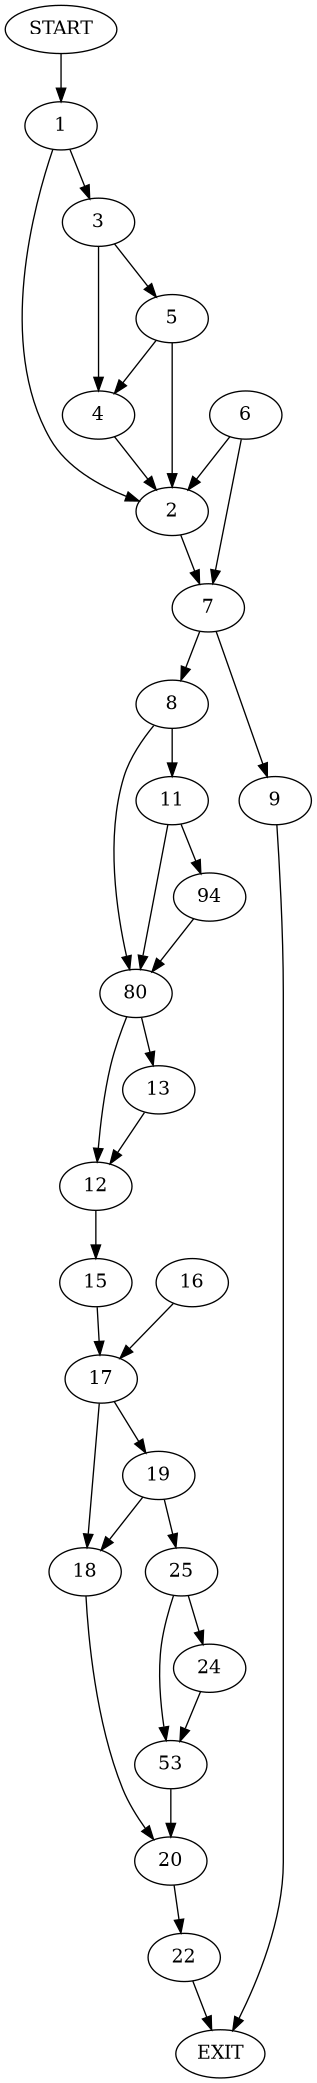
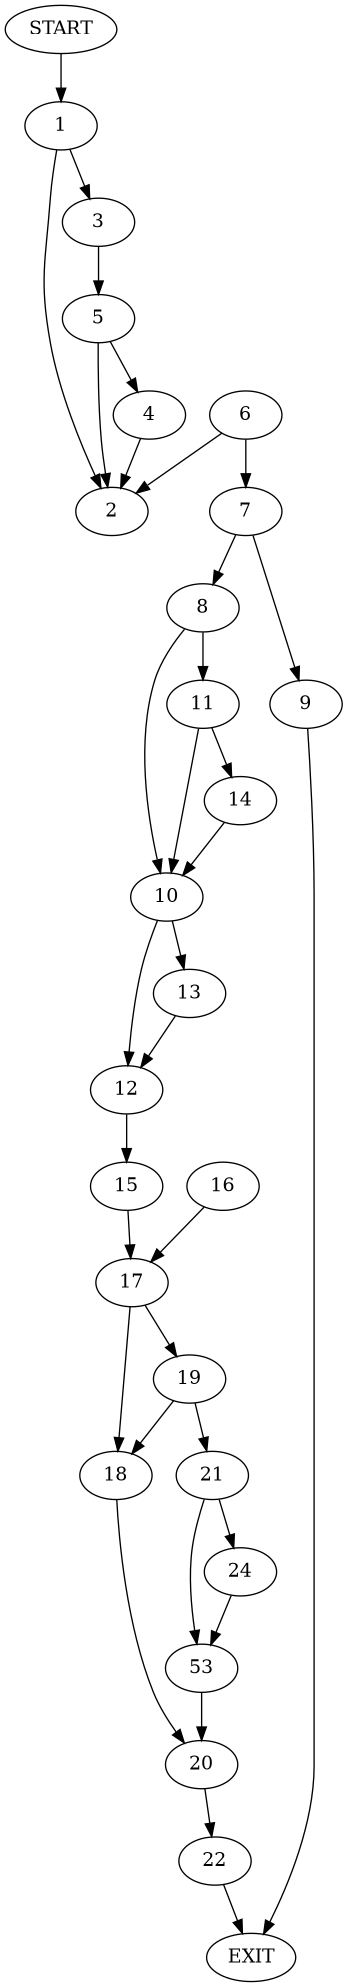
edge "3" -> "4": removed
edge "2" -> "7": removed
node "94": label "94" -> "14"
node "80": label "80" -> "10"
node "25": label "25" -> "21"
